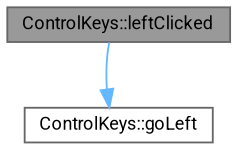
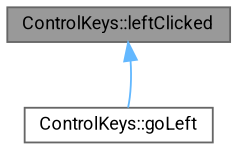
edge "ControlKeys::leftClicked" -> "ControlKeys::goLeft": reversed
